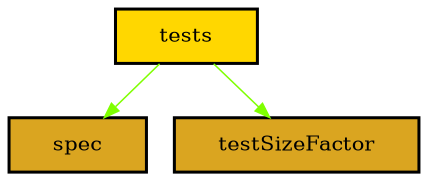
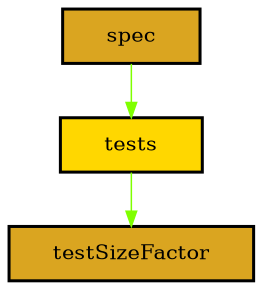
edge "tests" -> "spec": reversed
